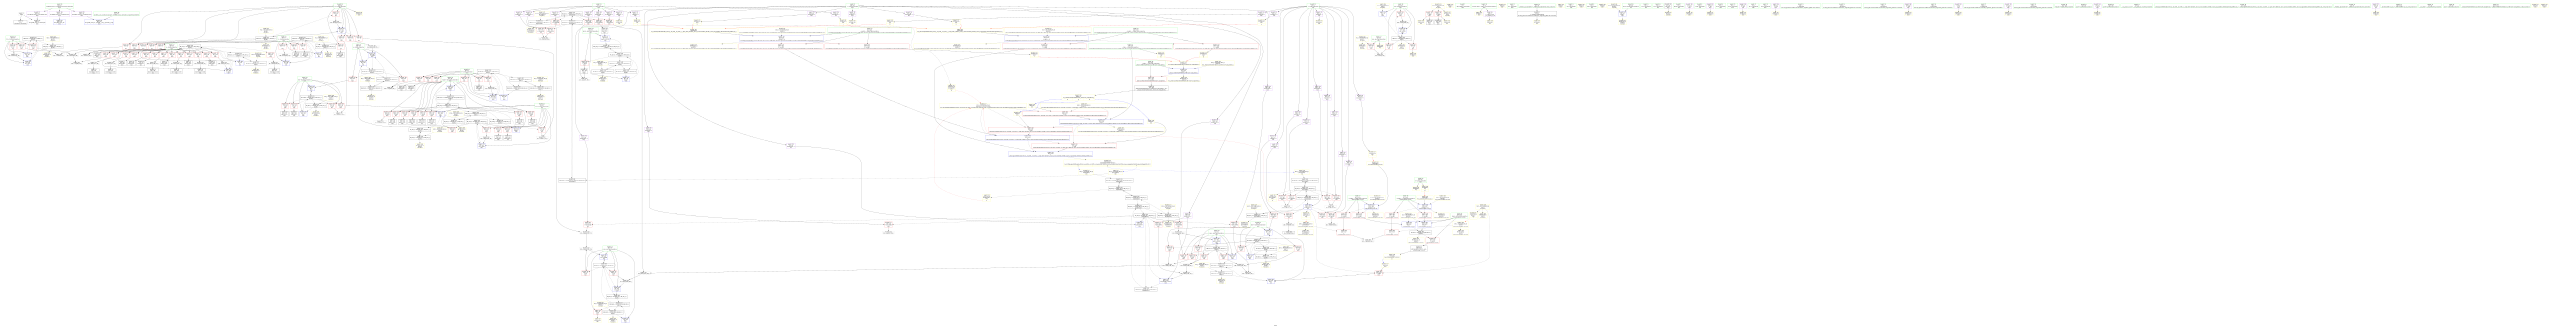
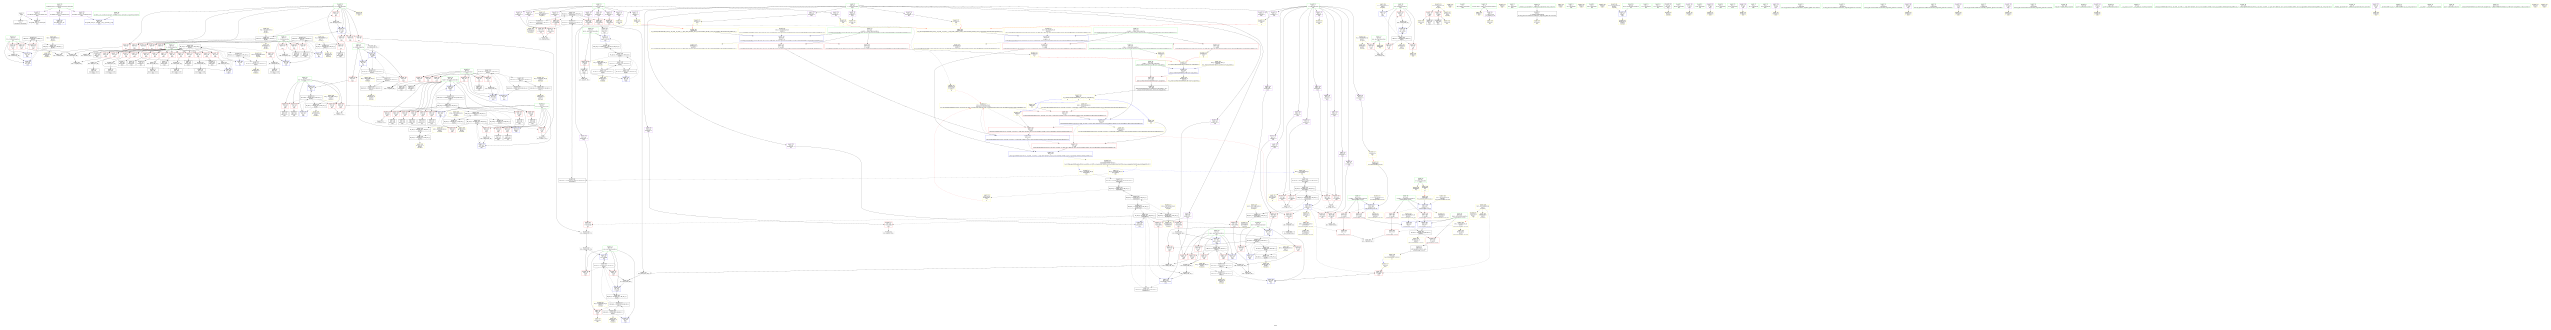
node "NodeID: 322": removed
